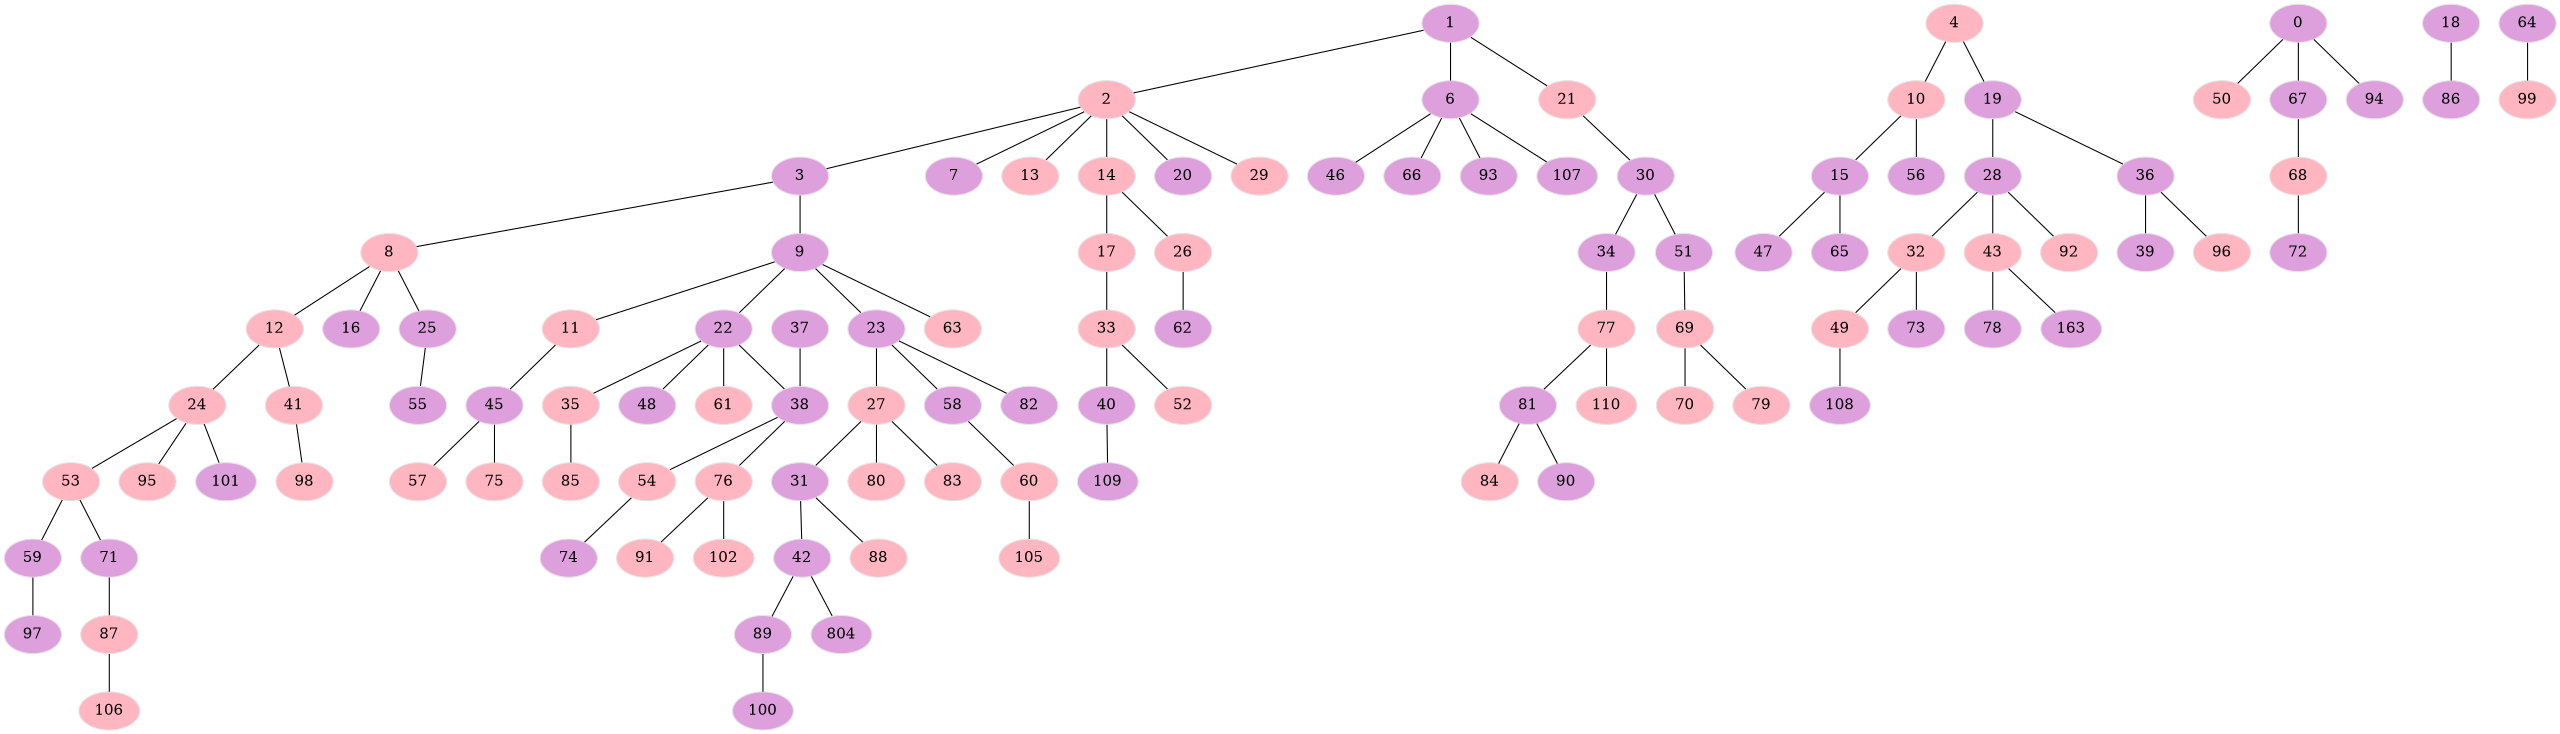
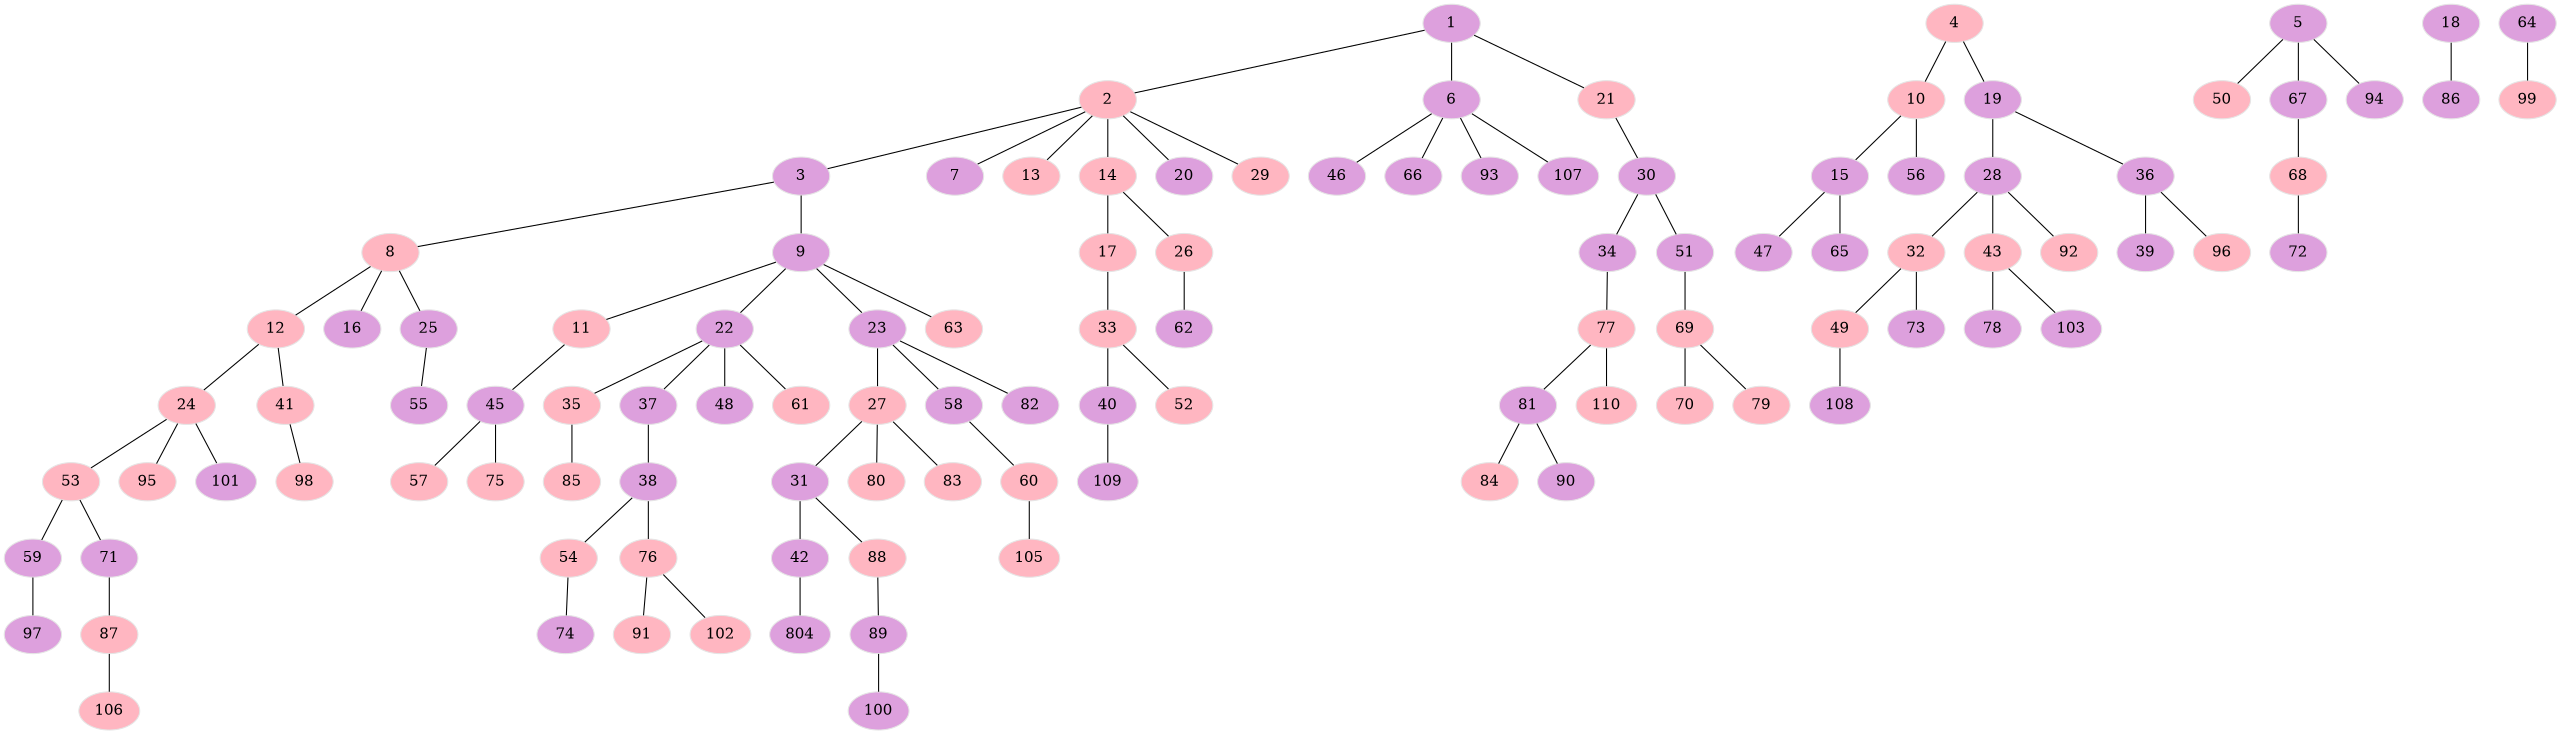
node "0": label "0" -> "5"
node "163": label "163" -> "103"
edge "22" -- "38": now "22" -- "37"
edge "42" -- "89": now "88" -- "89"
